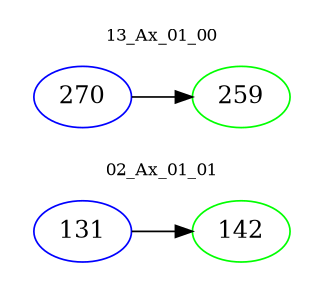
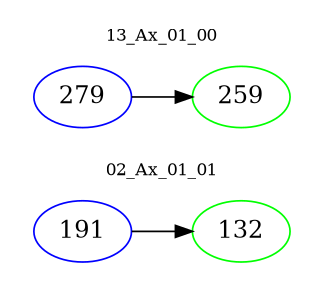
node "270": label "270" -> "279"
node "131": label "131" -> "191"
node "142": label "142" -> "132"
